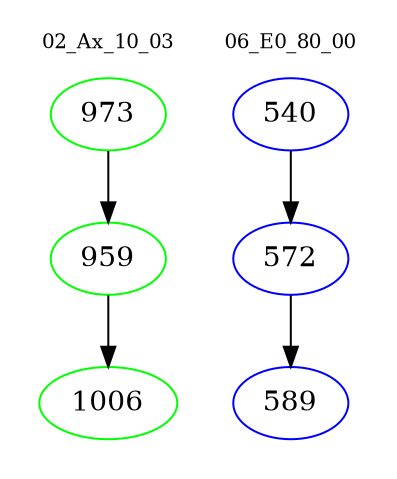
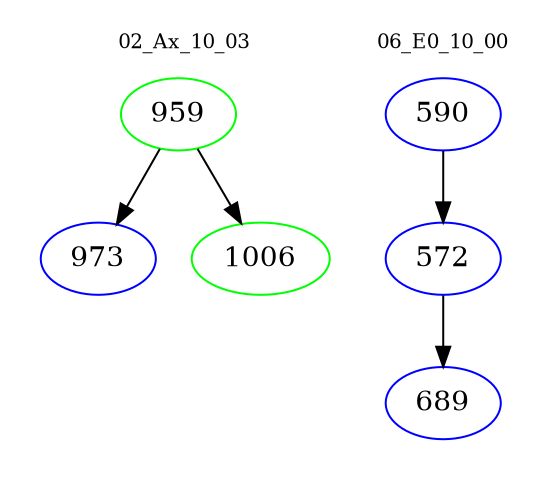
cluster "06_E0_80_00": label "06_E0_80_00" -> "06_E0_10_00"
node "973": color green -> blue
node "540": label "540" -> "590"
edge "973" -> "959": reversed
node "589": label "589" -> "689"
